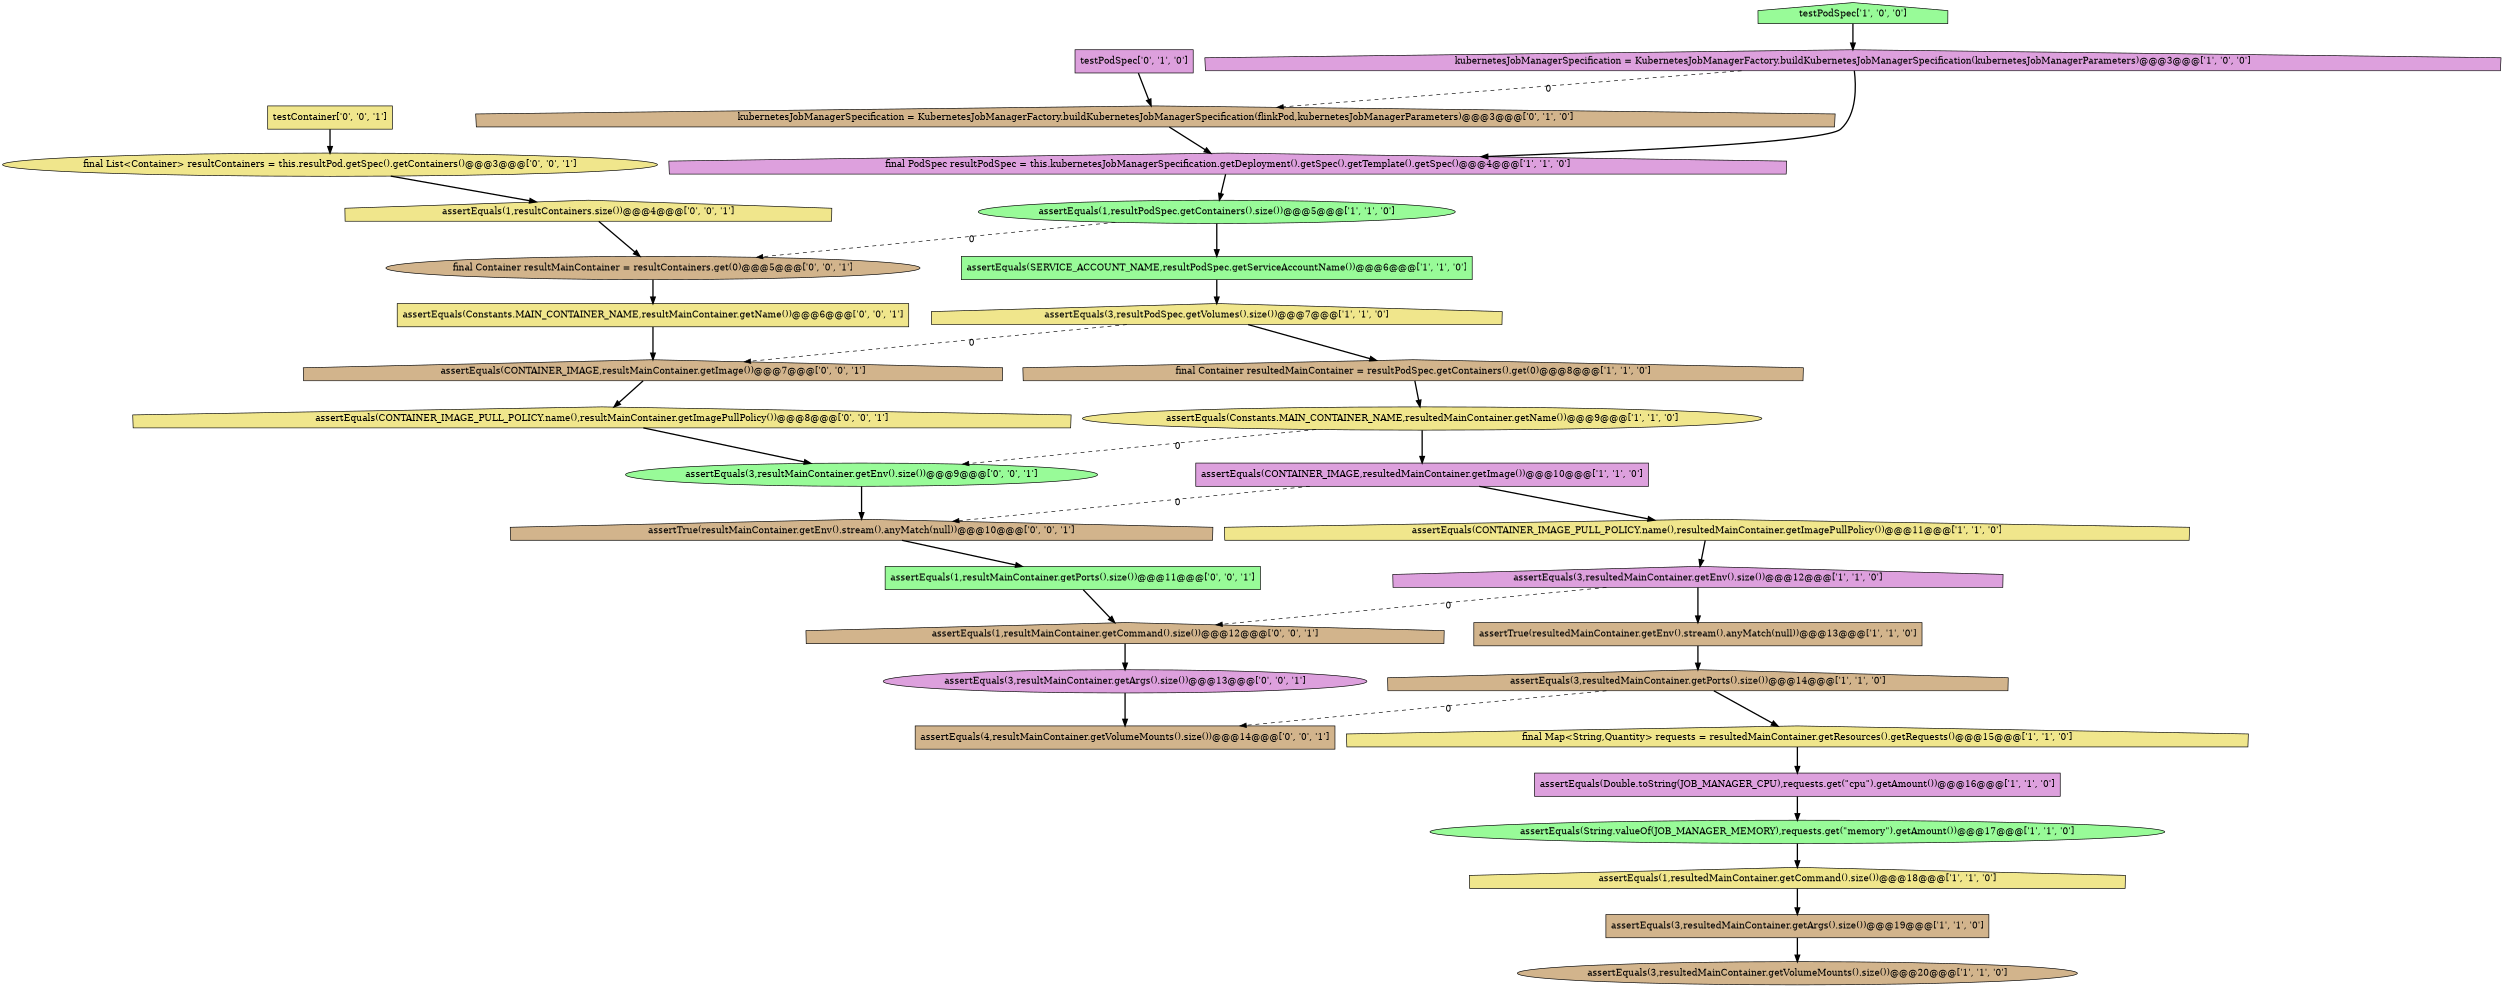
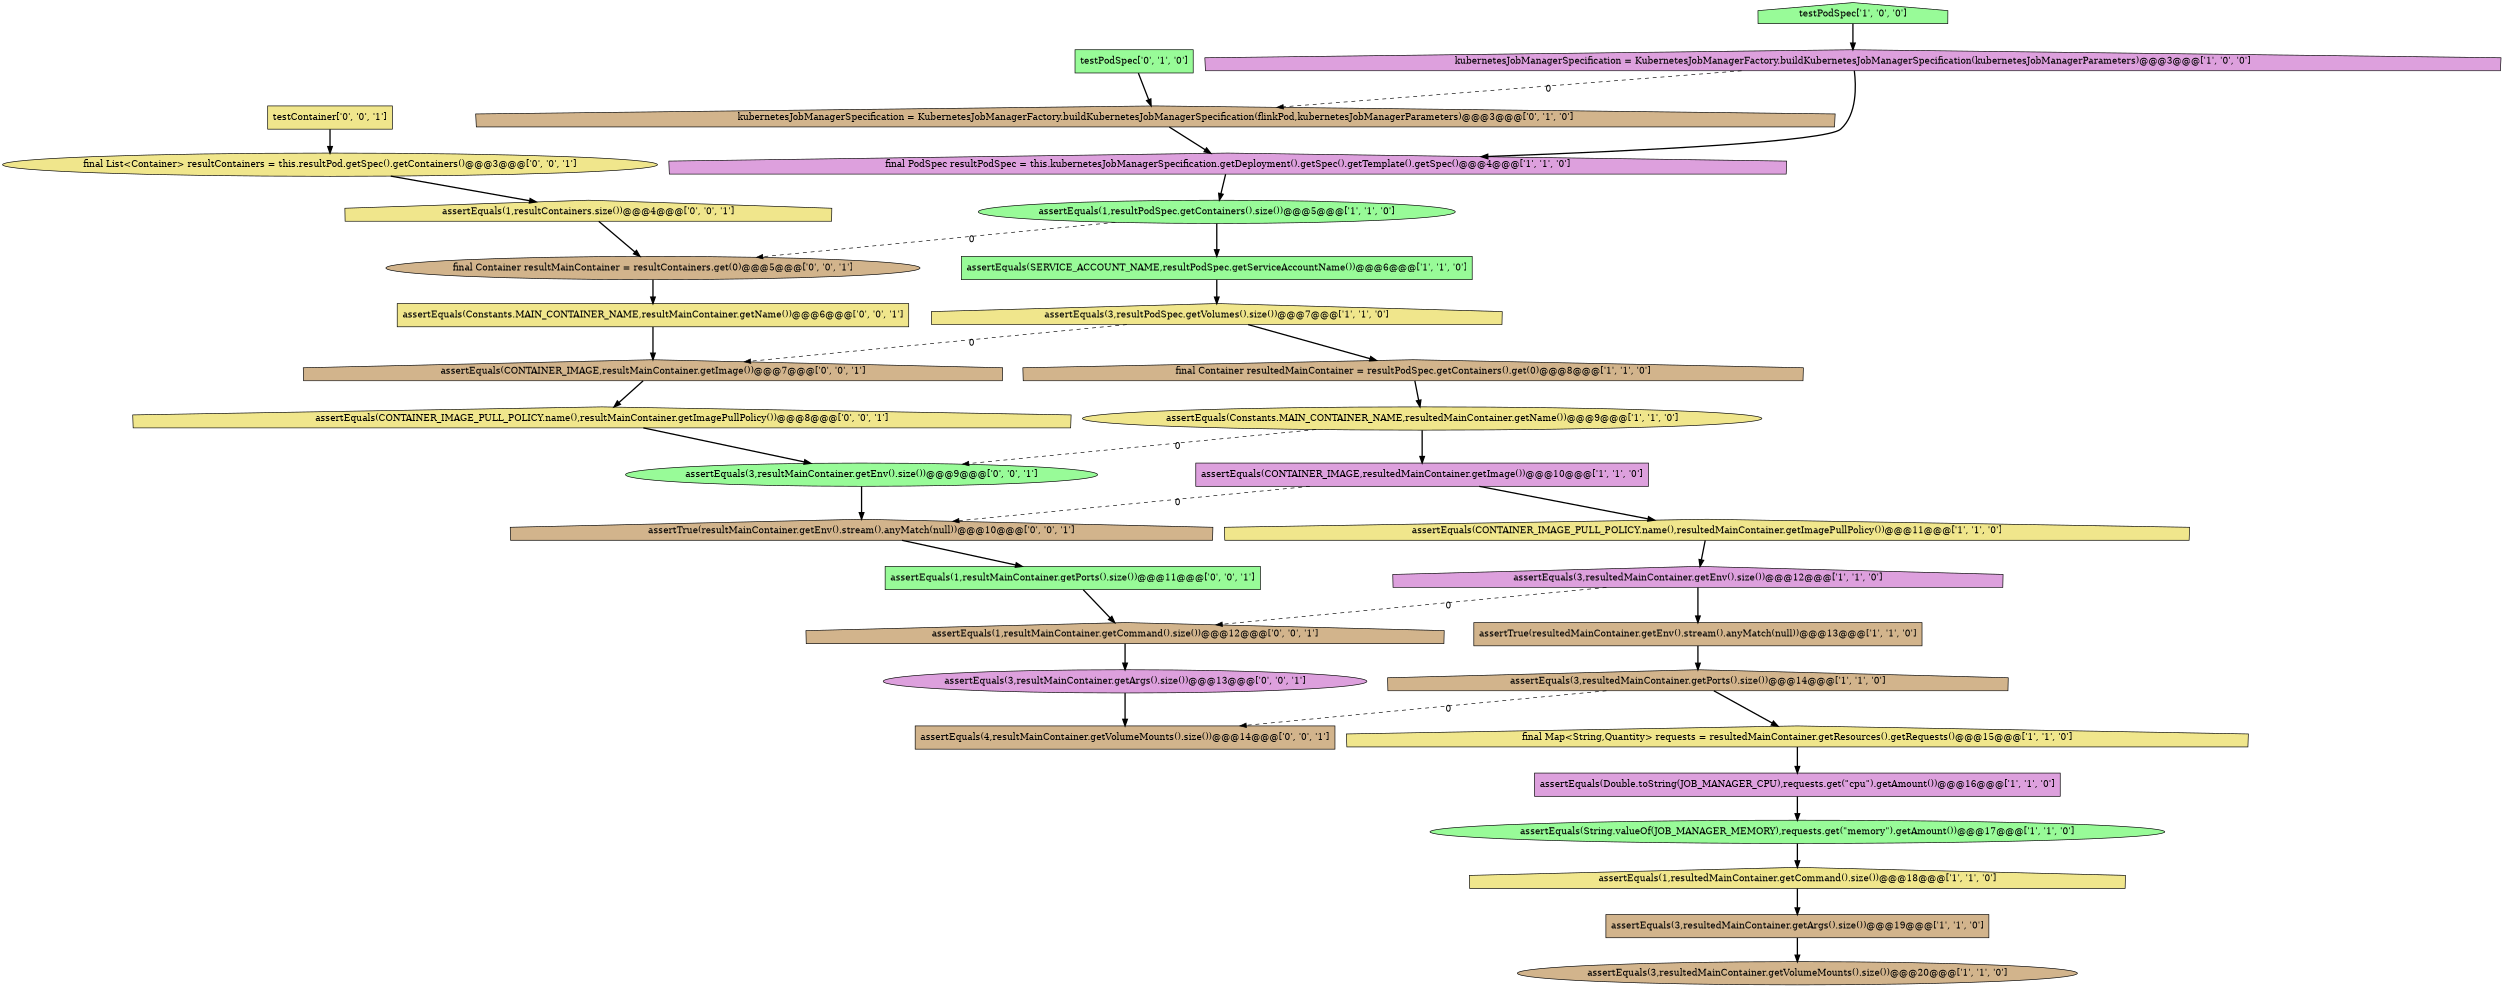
node "testPodSpec['0', '1', '0']": fillcolor plum -> palegreen
